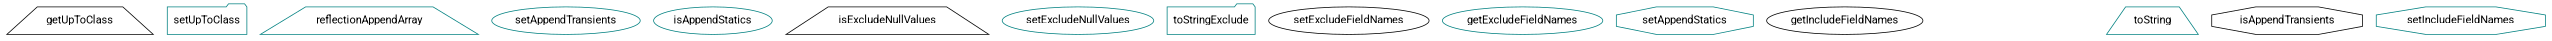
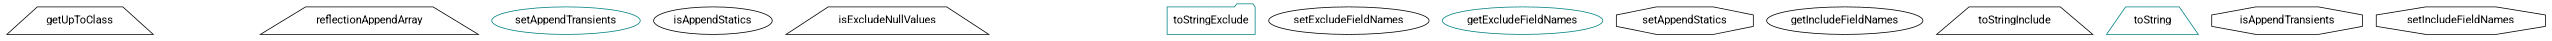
node "setUpToClass": removed
node "reflectionAppendArray": color teal -> black
node "isAppendStatics": color teal -> black
node "setExcludeNullValues": removed
node "setAppendStatics": color teal -> black
node "toStringInclude": added
node "setIncludeFieldNames": color teal -> black
